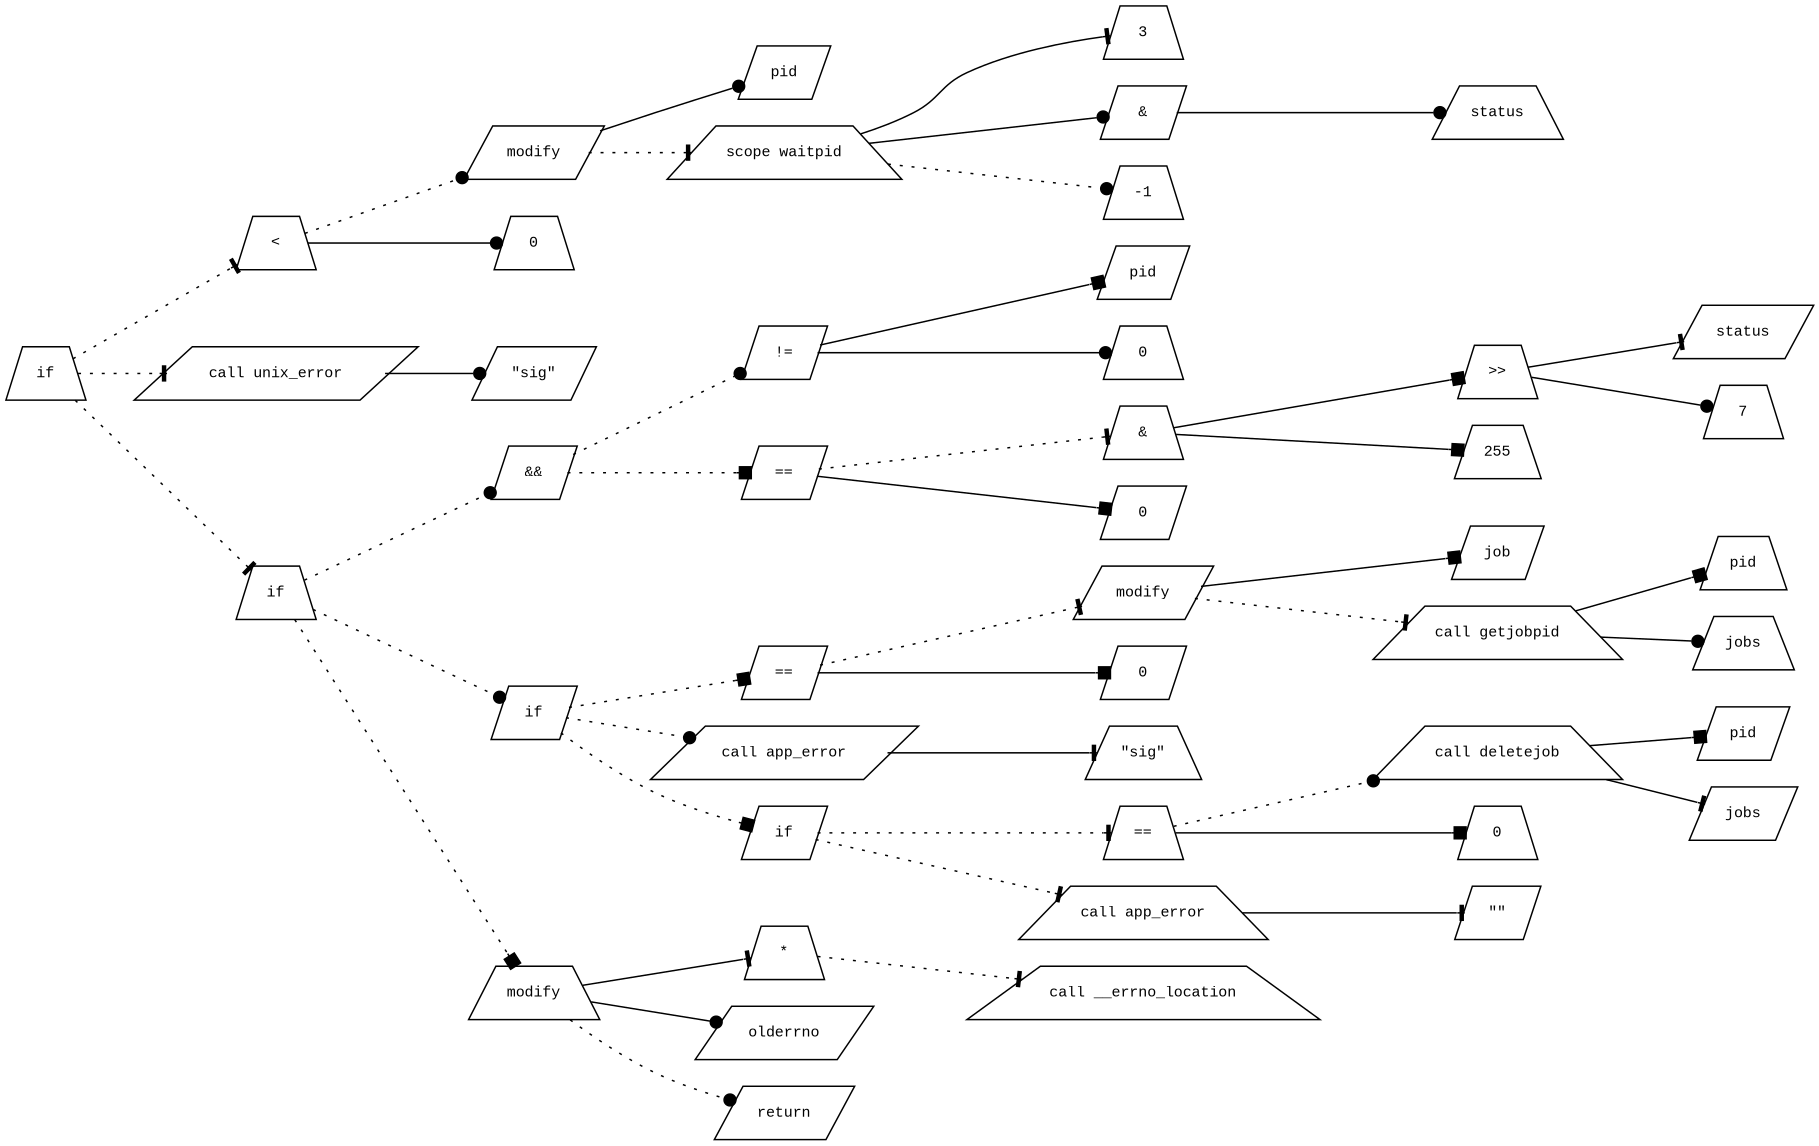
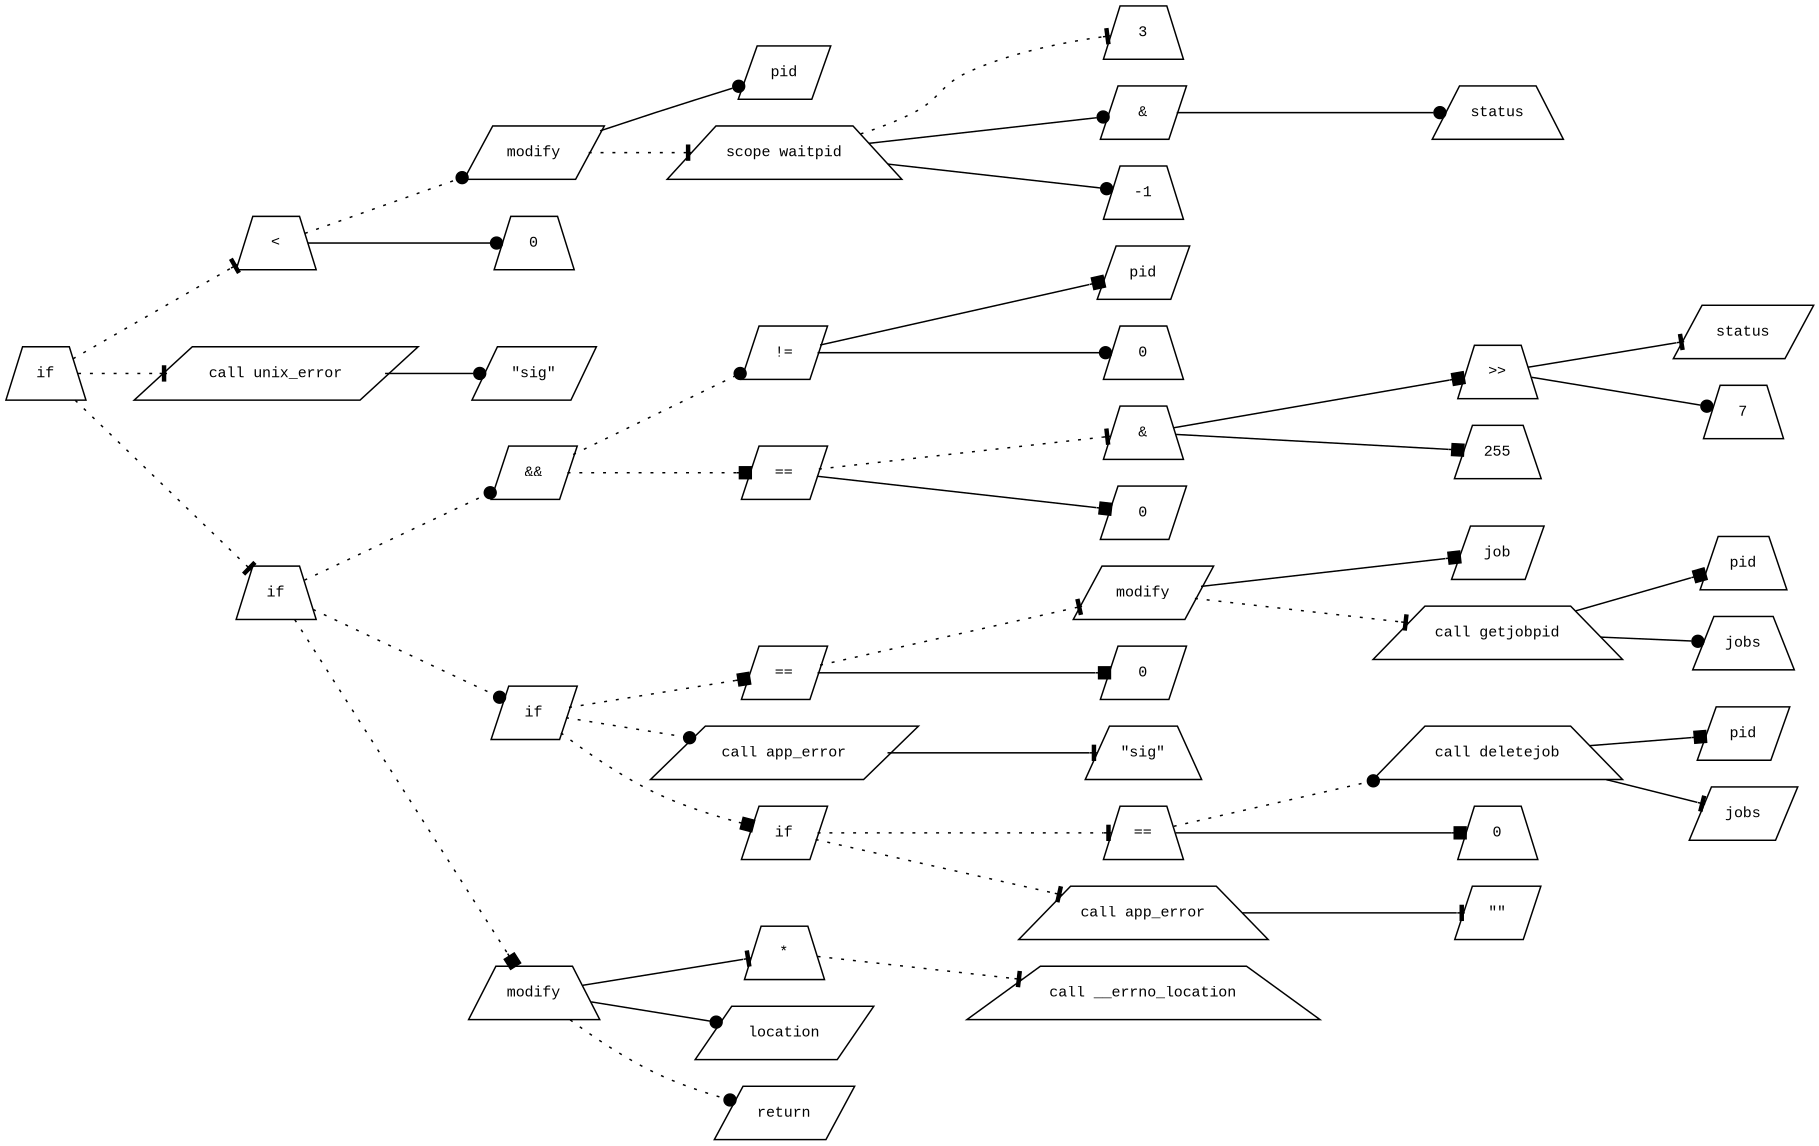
edge "scope waitpid" -> "3": style solid -> dotted
edge "scope waitpid" -> "-1": style dotted -> solid
node "olderrno": label "olderrno" -> "location"
